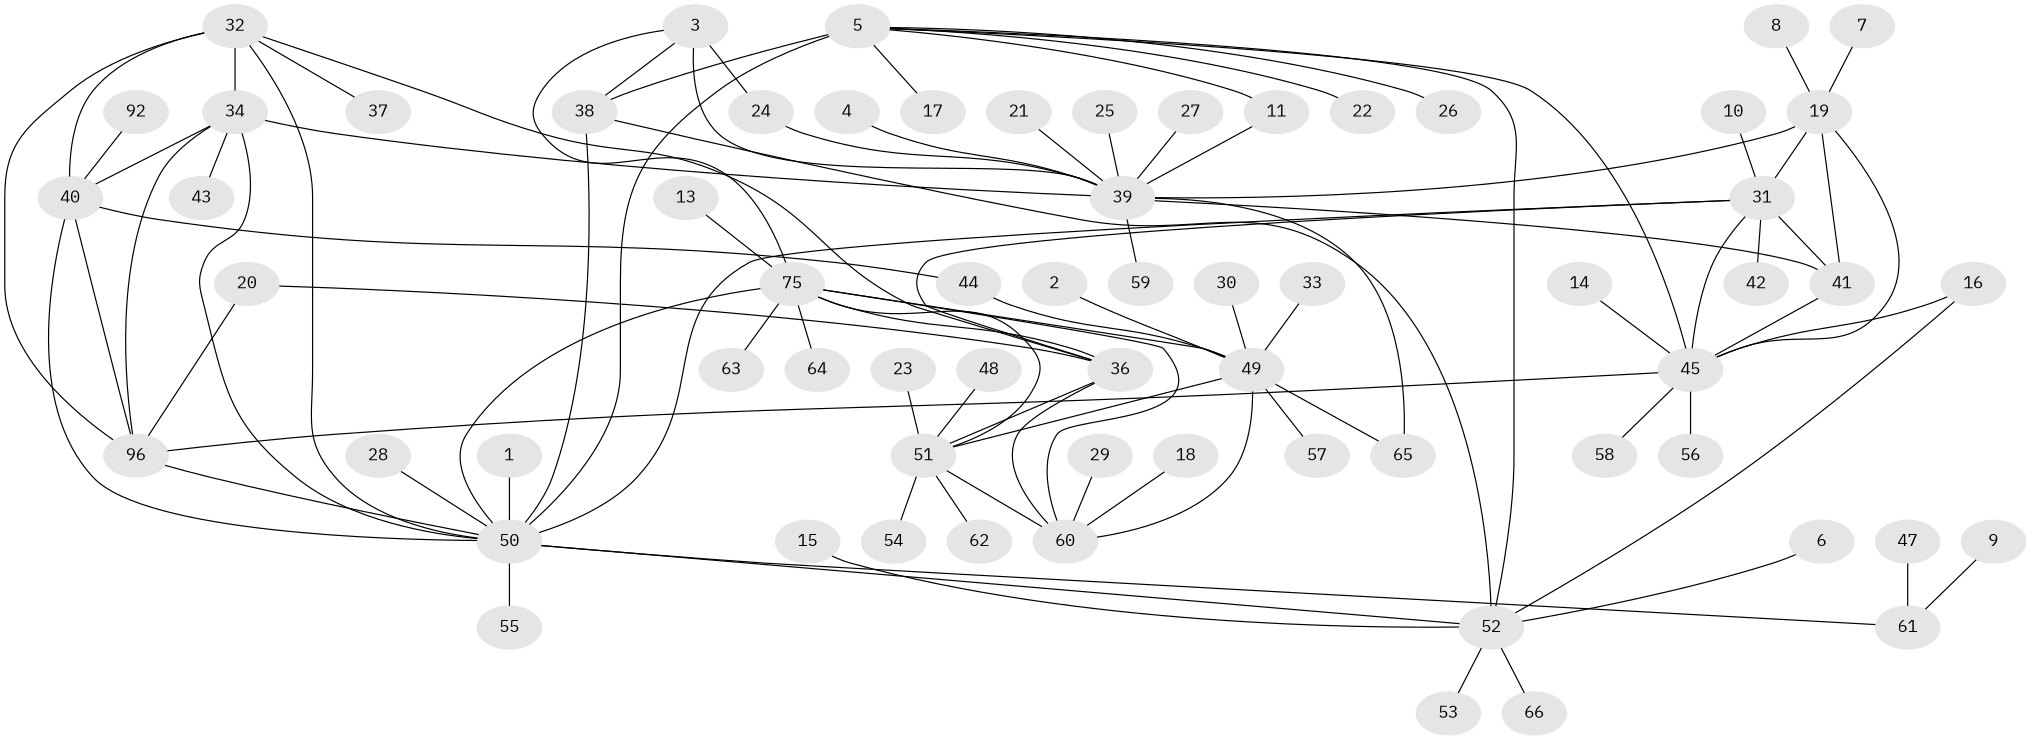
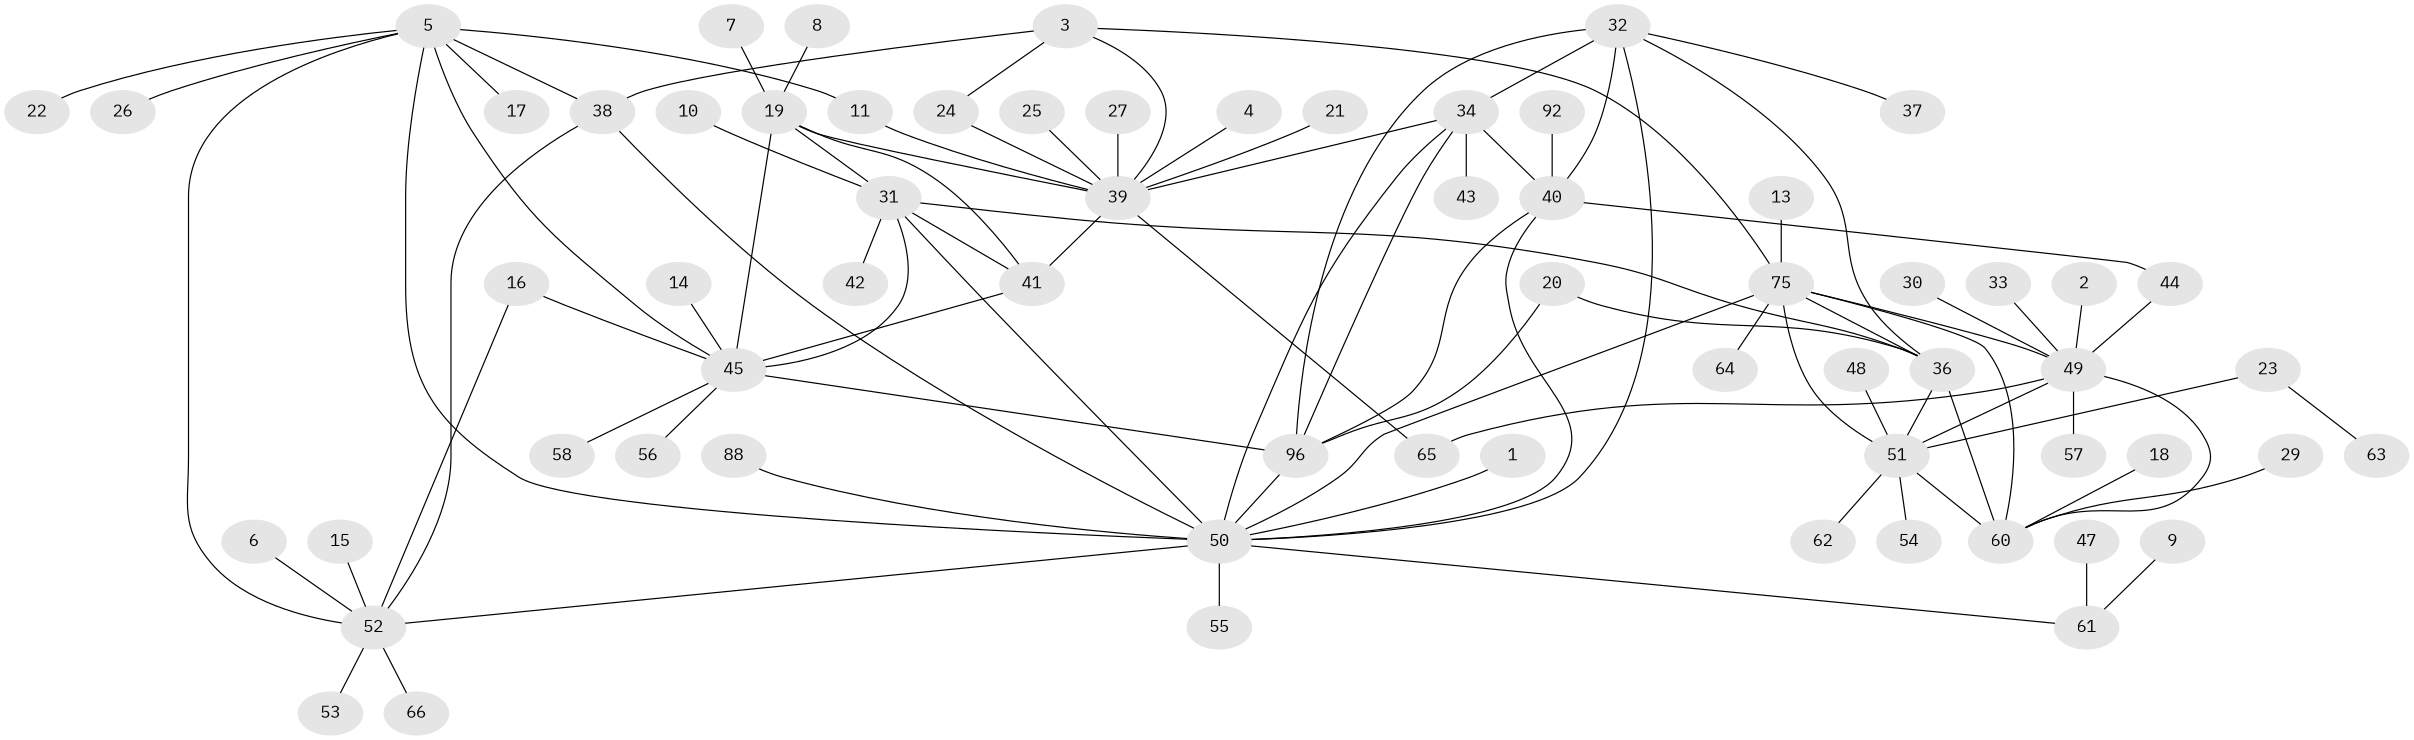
node "59": removed
edge "75" -- "63": now "23" -- "63"
node "28": label "28" -> "88"
